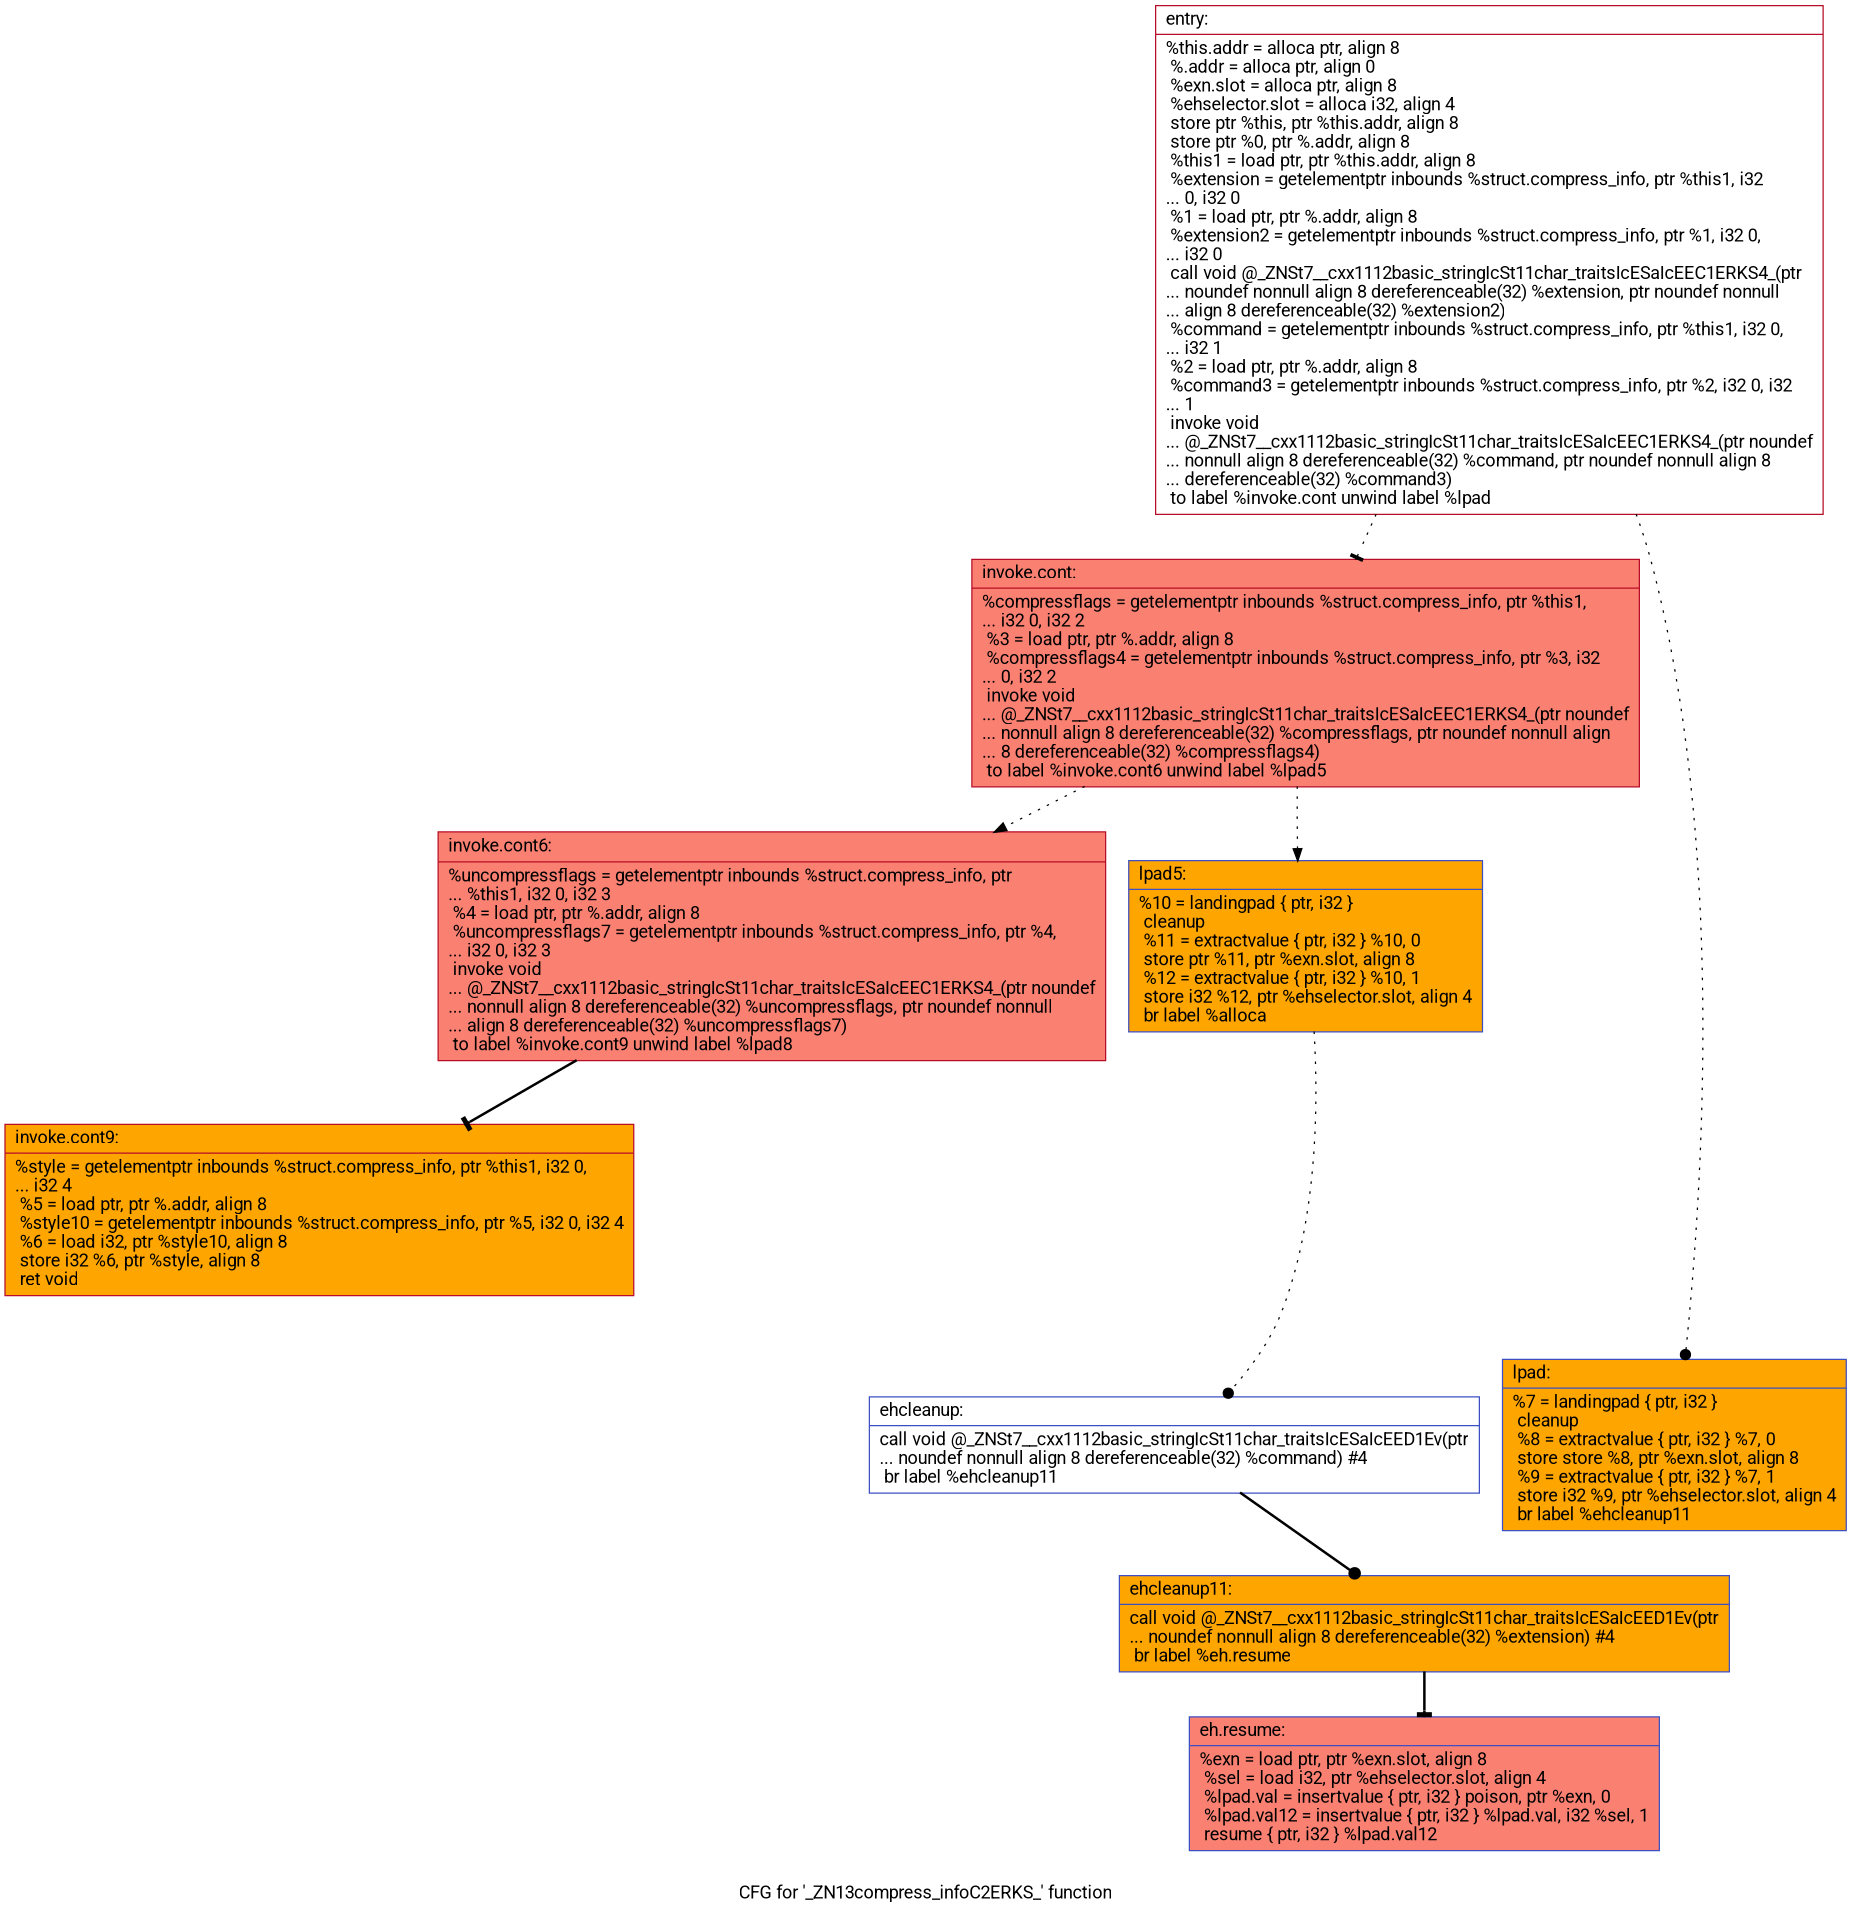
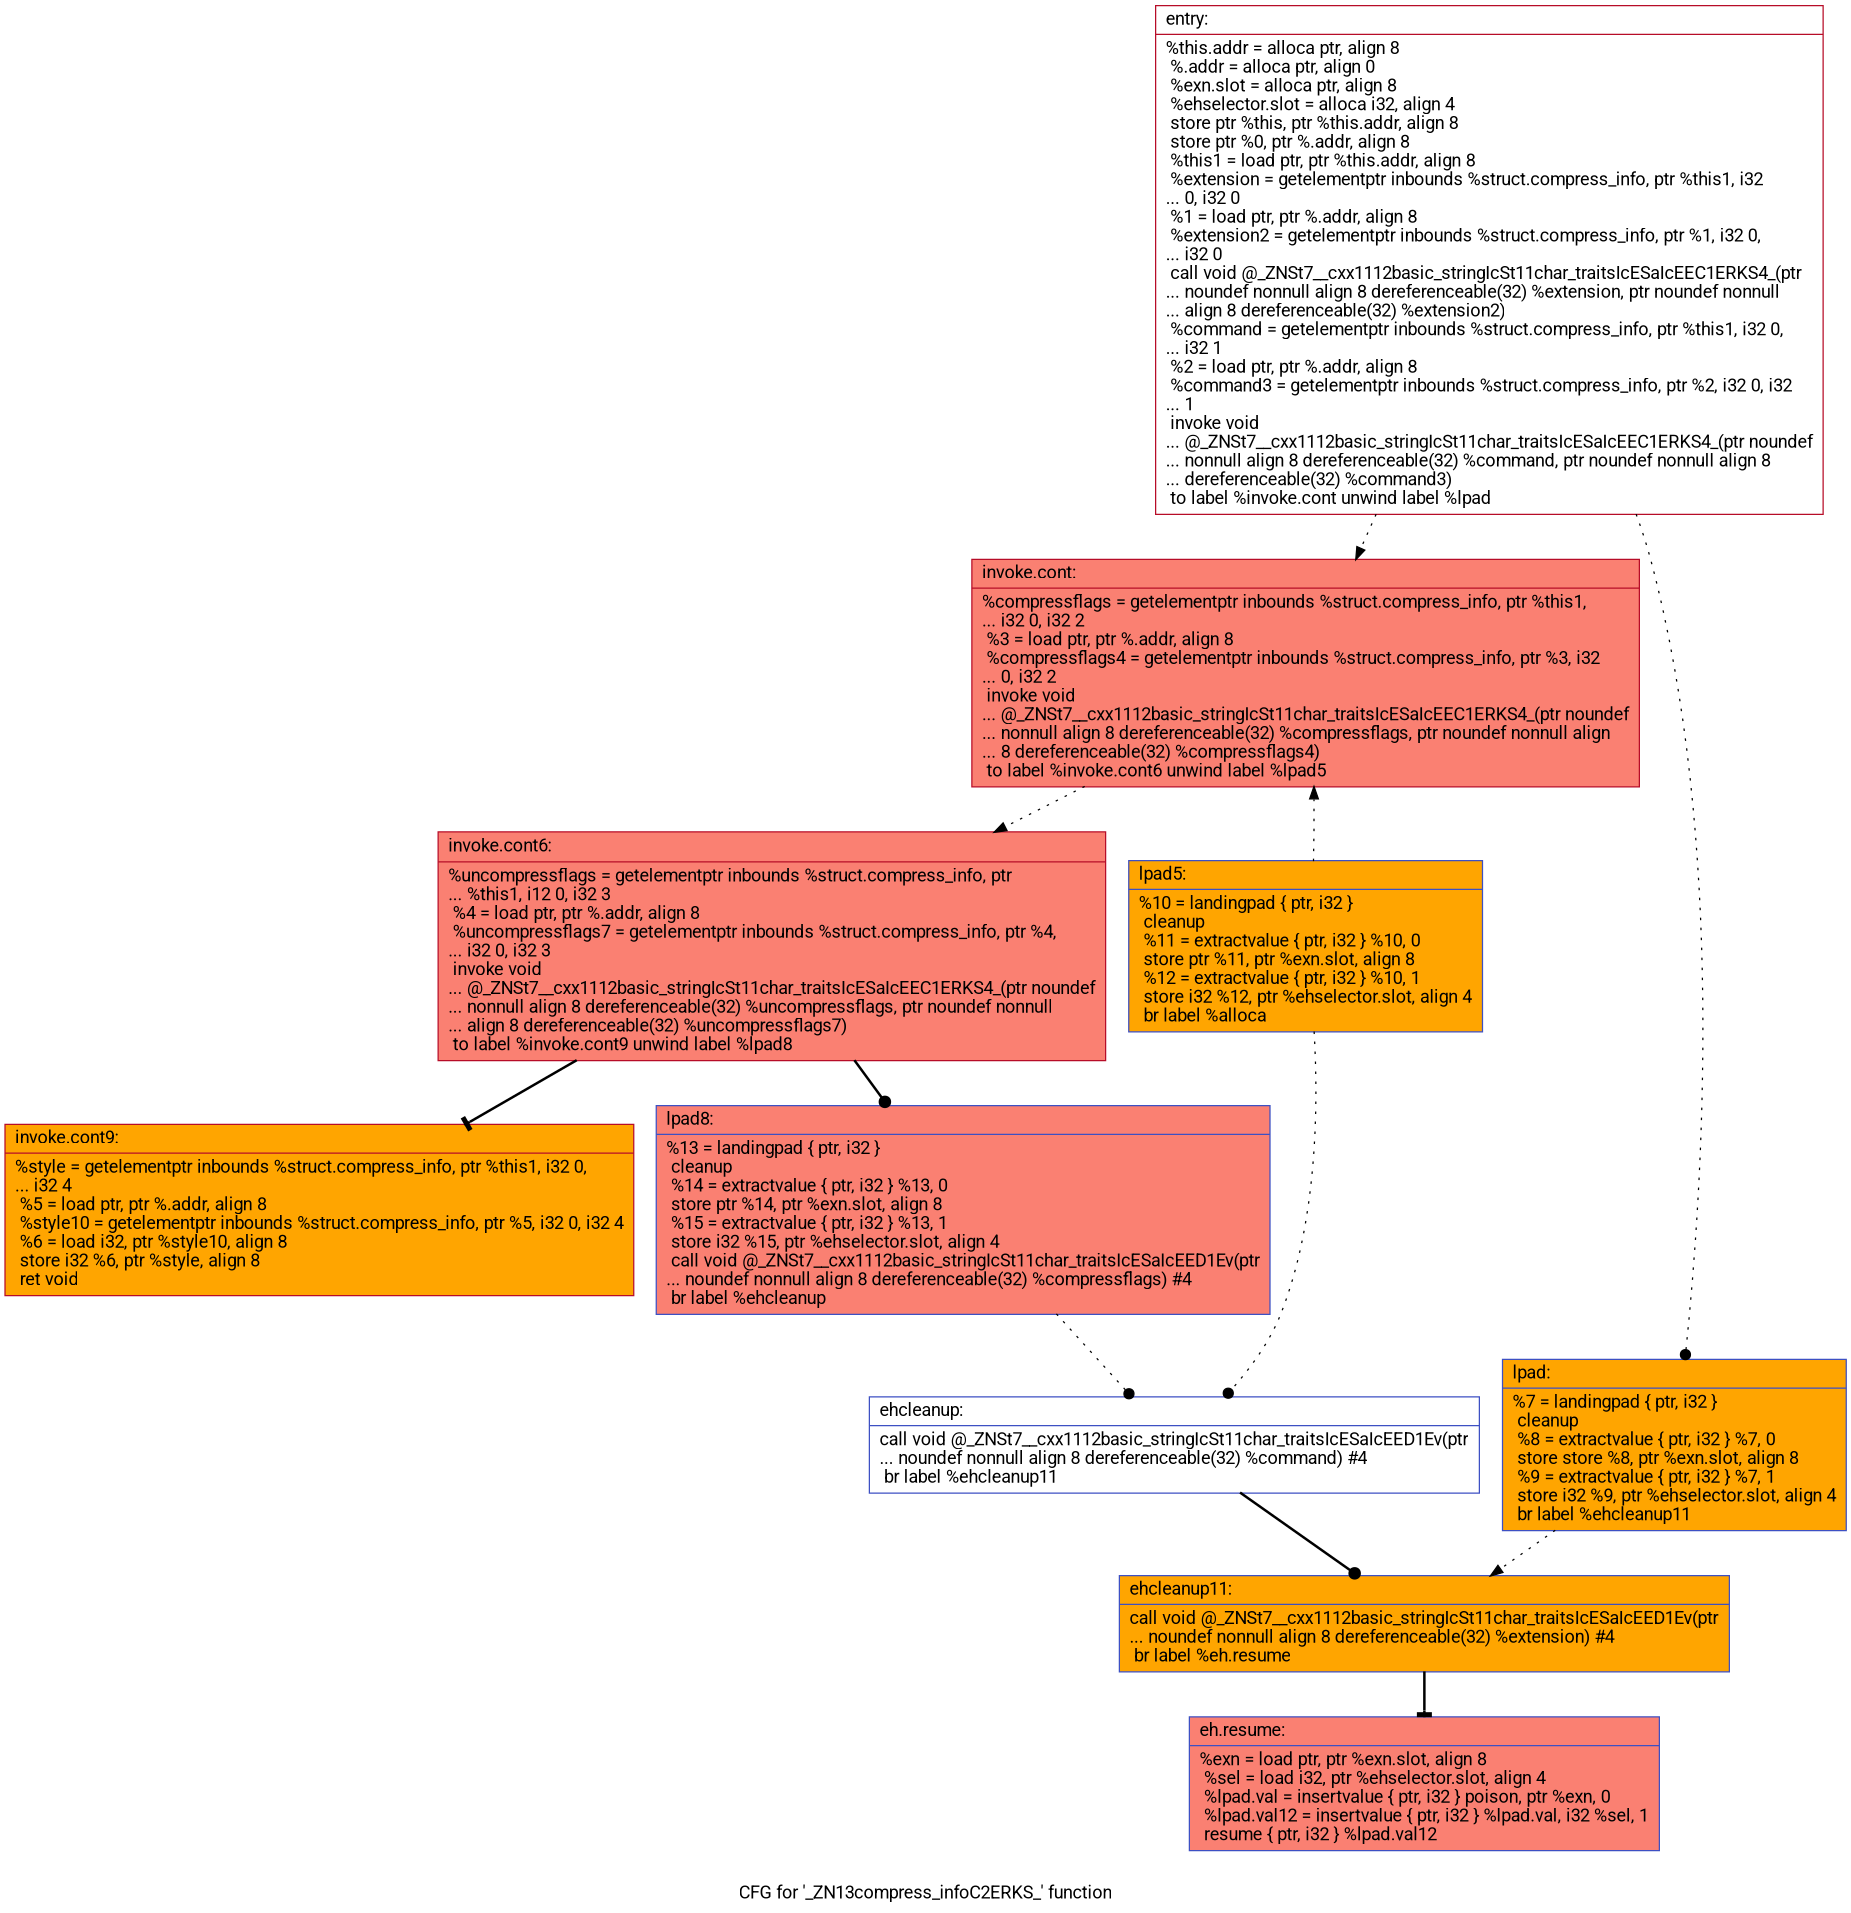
edge "entry:" -> "invoke.cont:": arrowhead tee -> normal
edge "invoke.cont:" -> "lpad5:": reversed
node "invoke.cont6:": text "... %this1, i32 0, i32 3" -> "... %this1, i12 0, i32 3"
node "lpad8:": added
edge "lpad:" -> "ehcleanup11:": added
